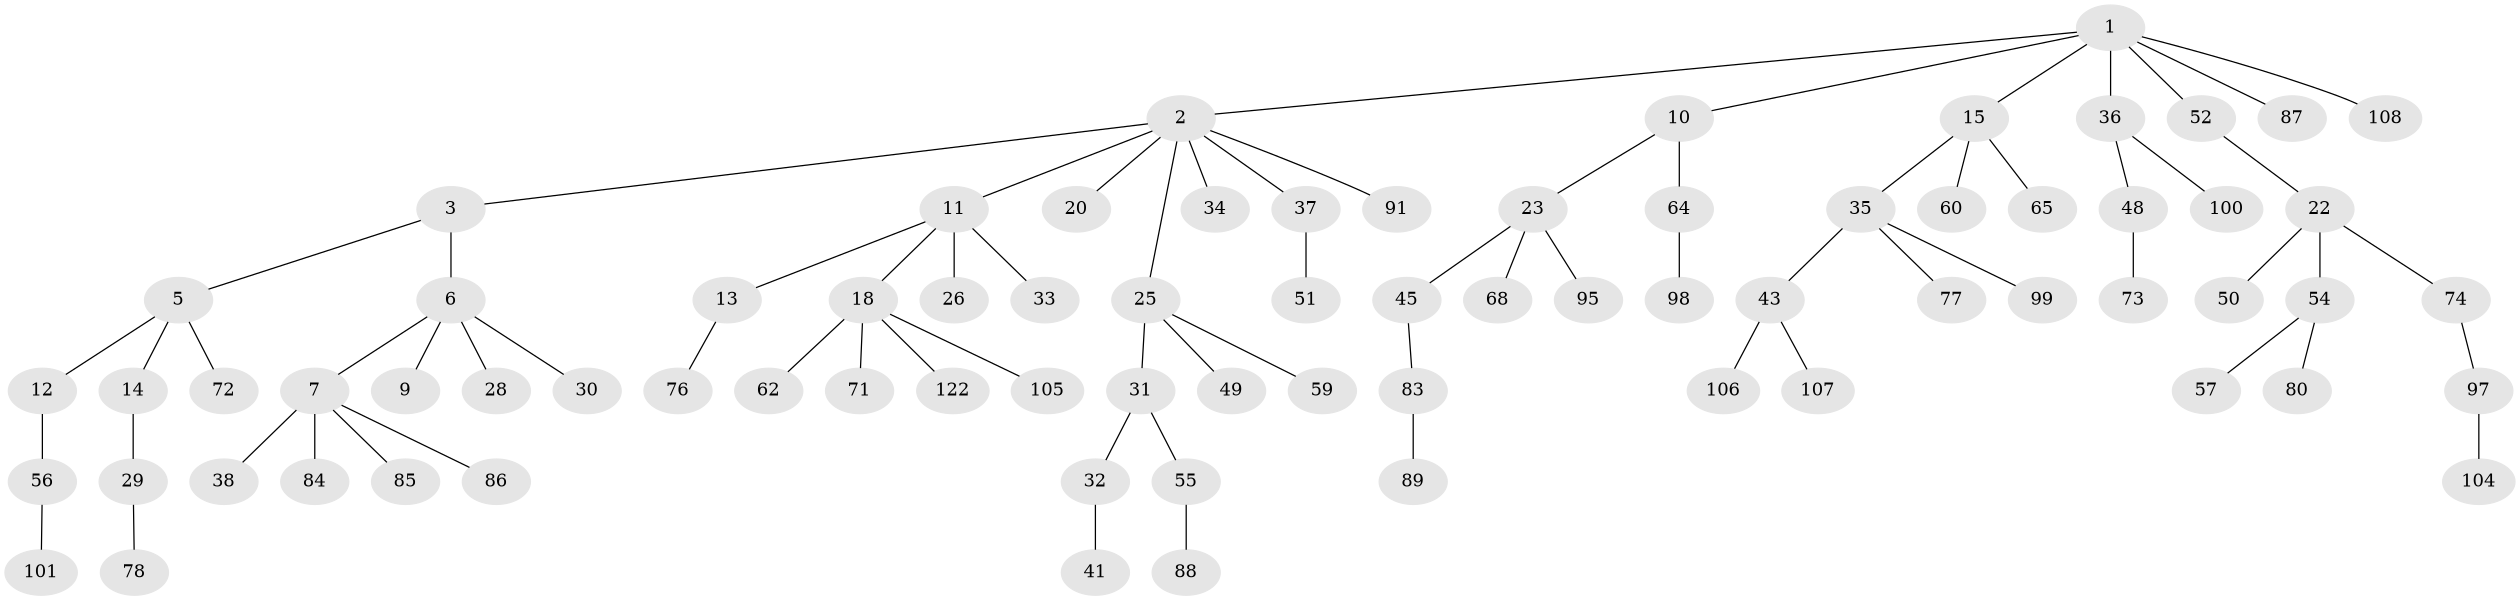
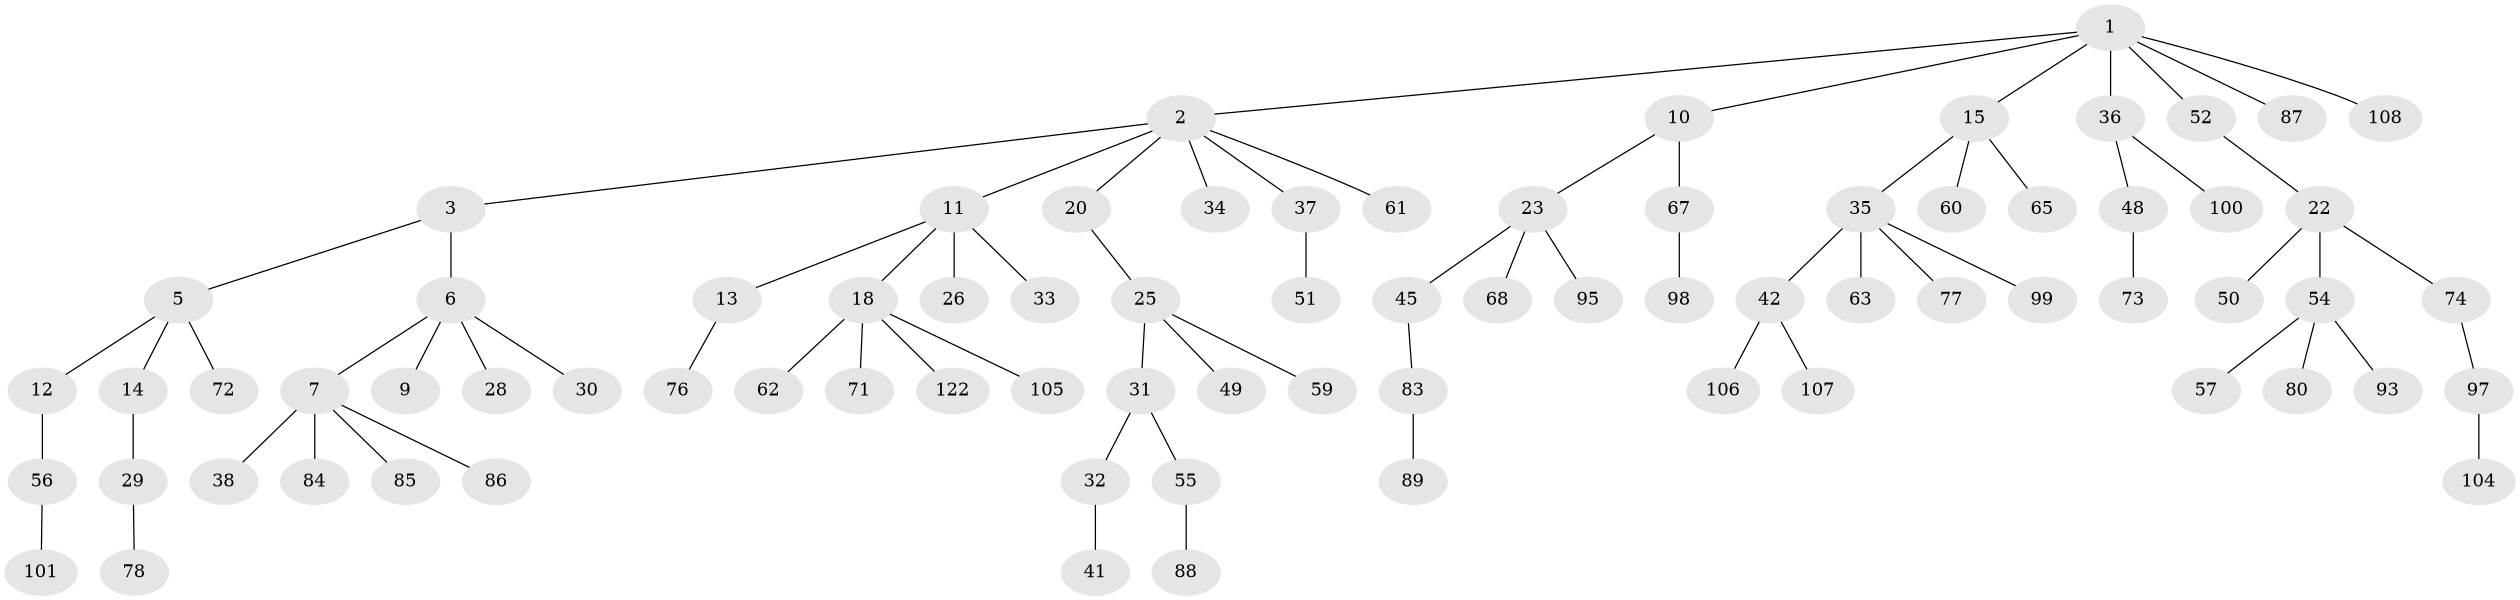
edge "2" -- "25": now "20" -- "25"
node "91": label "91" -> "61"
node "64": label "64" -> "67"
node "43": label "43" -> "42"
node "63": added
node "93": added
